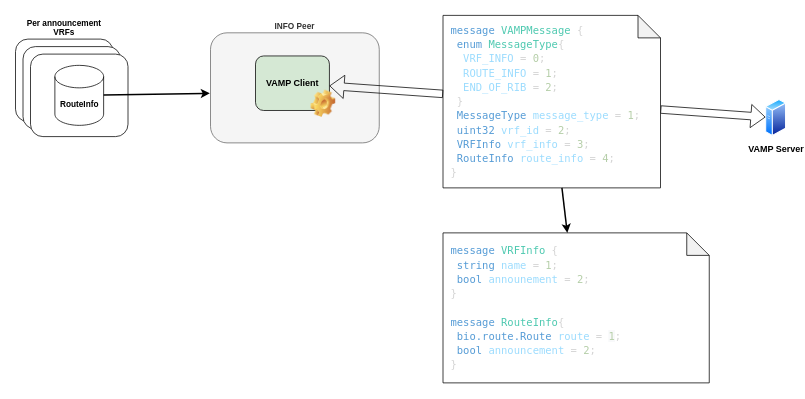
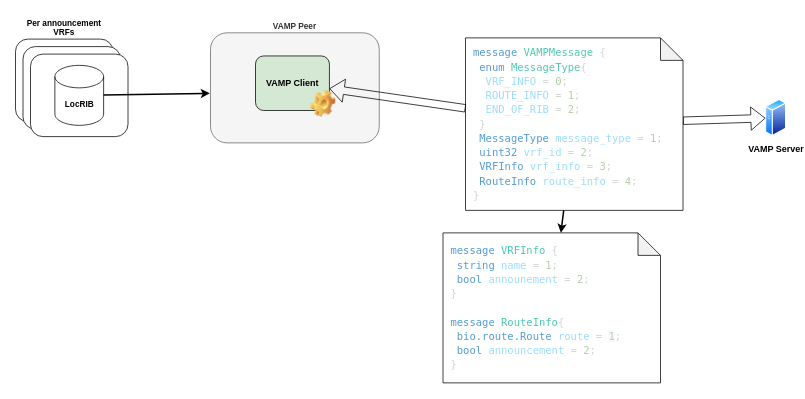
node "INFO Peer": label "INFO Peer" -> "VAMP Peer"
node "message VAMPMessage { enum MessageType{ VRF_INFO = 0; ROUTE_INFO = 1; END_OF_RIB = 2; } MessageType message_type = 1; uint32 vrf_id = 2; VRFInfo vrf_info = 3; RouteInfo route_info = 4; }": moved (552, 102) -> (574, 124)
node "RouteInfo": label "RouteInfo" -> "LocRIB"
node "message VRFInfo { string name = 1; bool announement = 2; } message RouteInfo{ bio.route.Route route = 1; bool announcement = 2; }": size 266x150 -> 218x150
